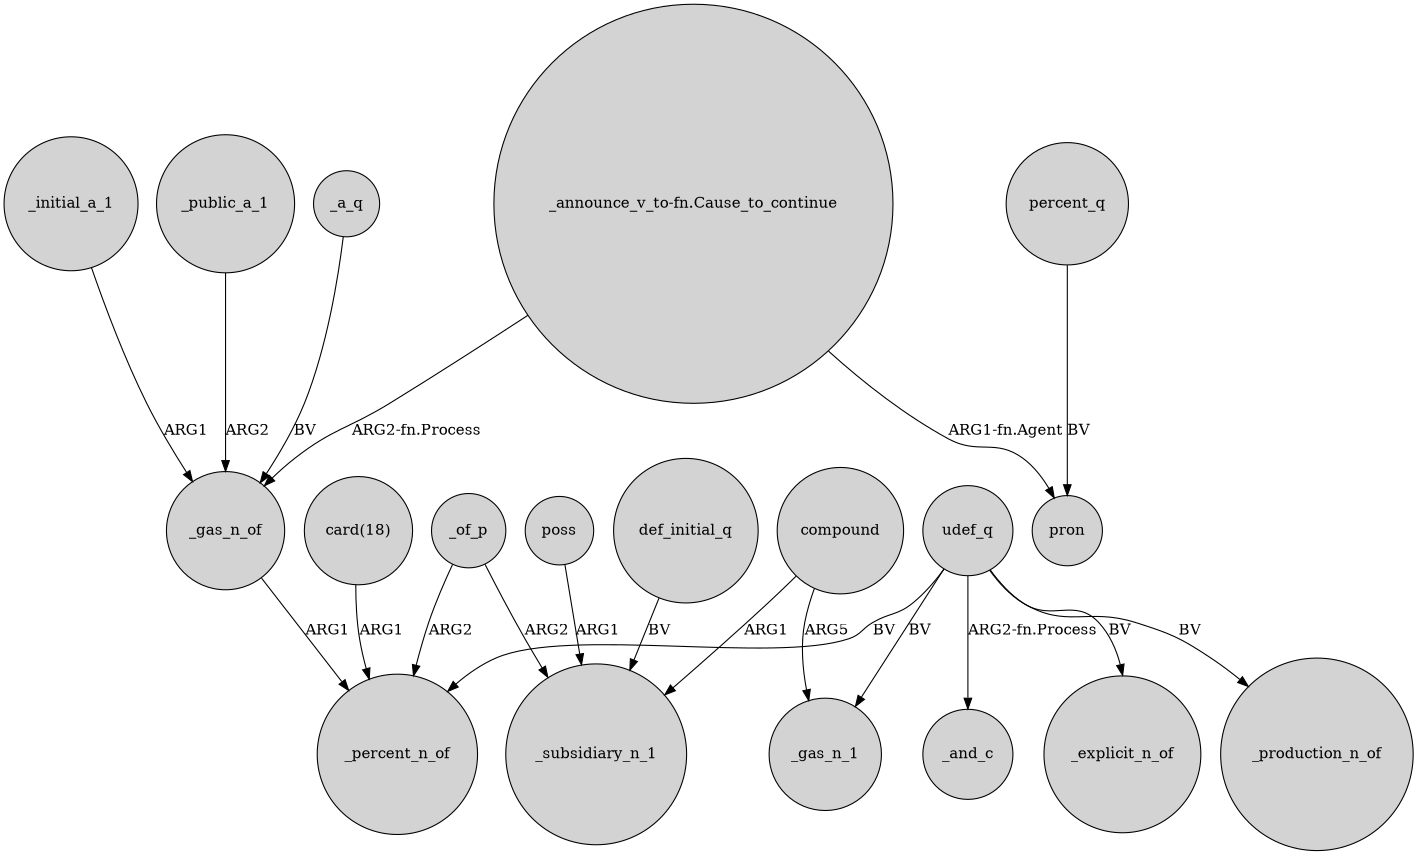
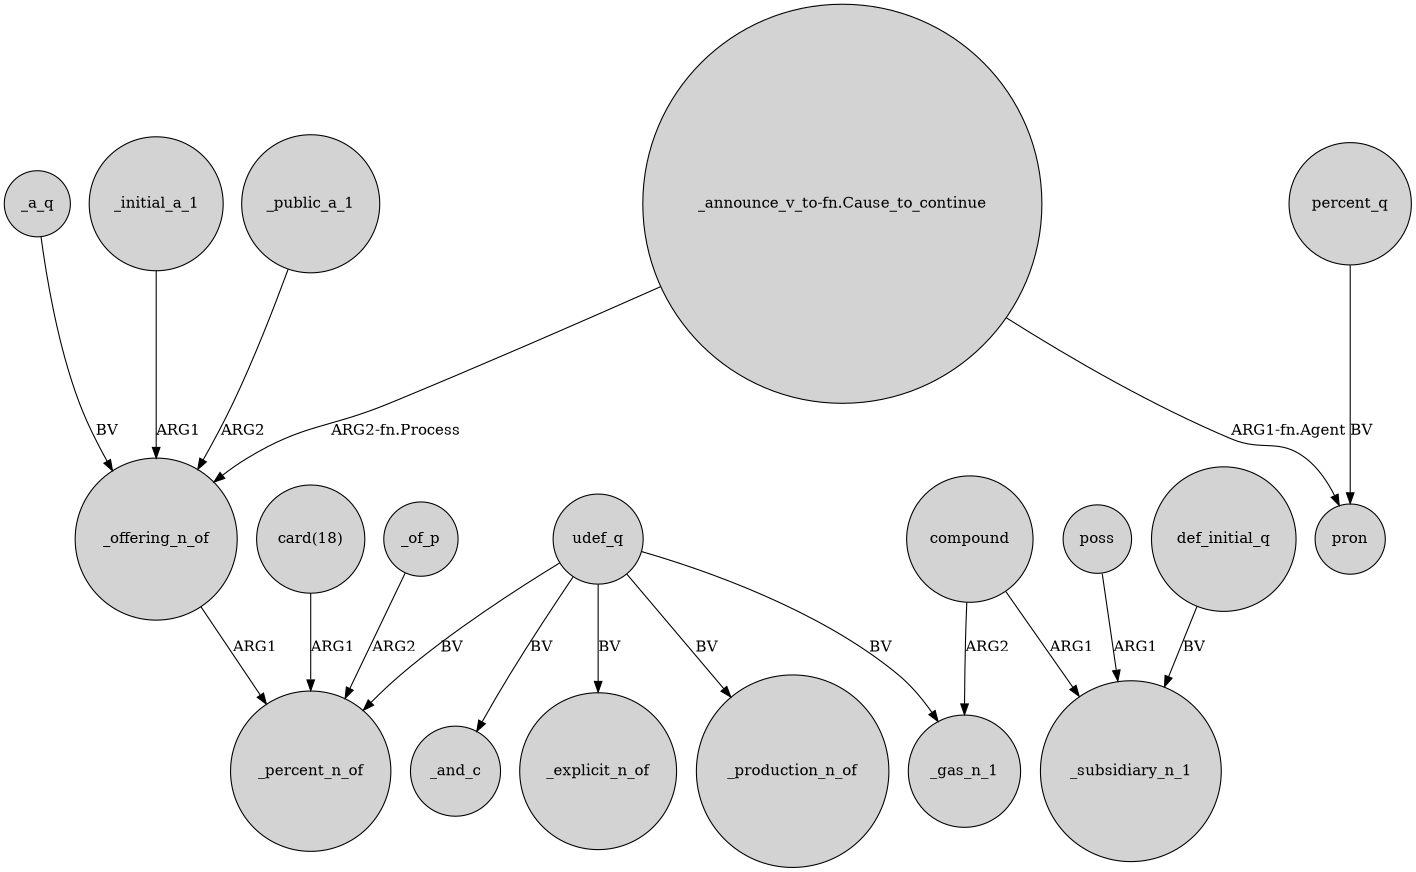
node "_gas_n_of": label "_gas_n_of" -> "_offering_n_of"
edge "_of_p" -> "_subsidiary_n_1": removed, label "ARG2"
edge "compound" -> "_gas_n_1": label "ARG5" -> "ARG2"
edge "udef_q" -> "_and_c": label "ARG2-fn.Process" -> "BV"
